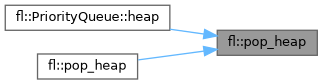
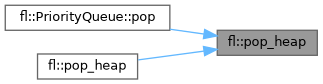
node "fl::PriorityQueue::heap": label "fl::PriorityQueue::heap" -> "fl::PriorityQueue::pop"
